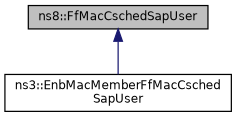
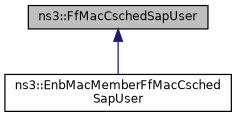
node "ns8::FfMacCschedSapUser": label "ns8::FfMacCschedSapUser" -> "ns3::FfMacCschedSapUser"
